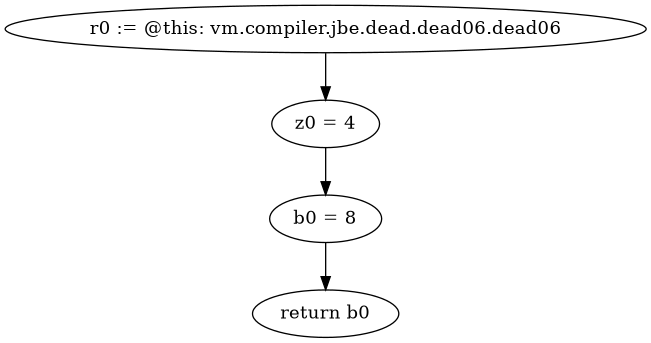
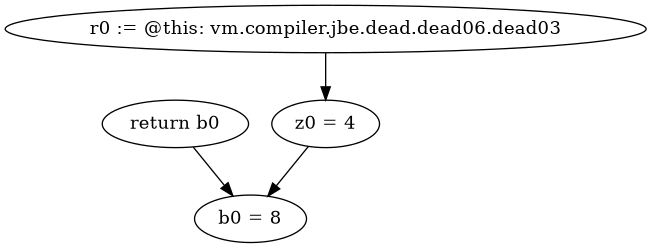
node "r0 := @this: vm.compiler.jbe.dead.dead06.dead06": label "r0 := @this: vm.compiler.jbe.dead.dead06.dead06" -> "r0 := @this: vm.compiler.jbe.dead.dead06.dead03"
edge "b0 = 8" -> "return b0": reversed
